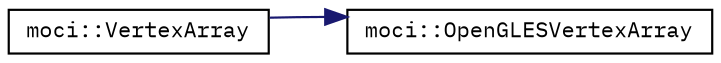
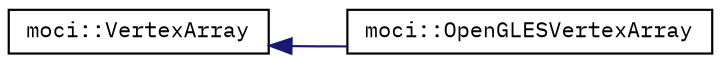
edge "moci::VertexArray" -> "moci::OpenGLESVertexArray": reversed
